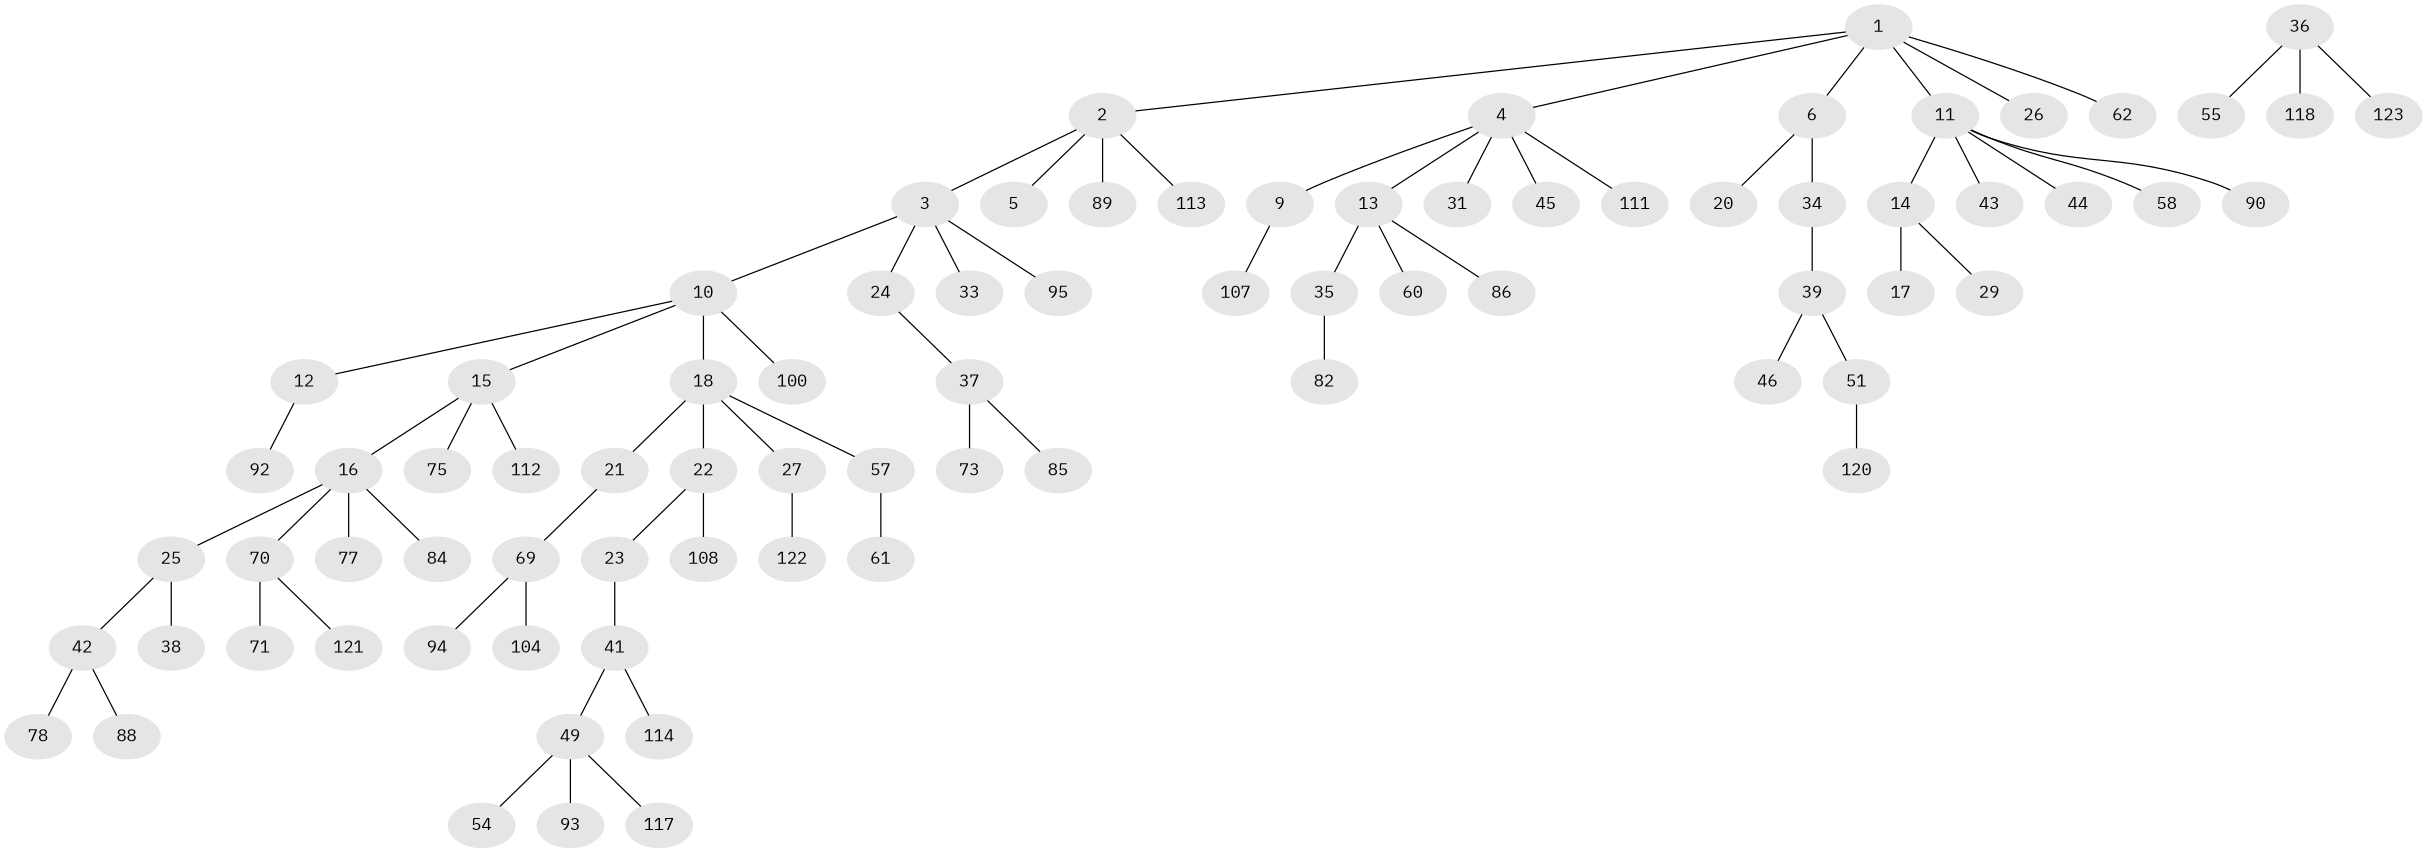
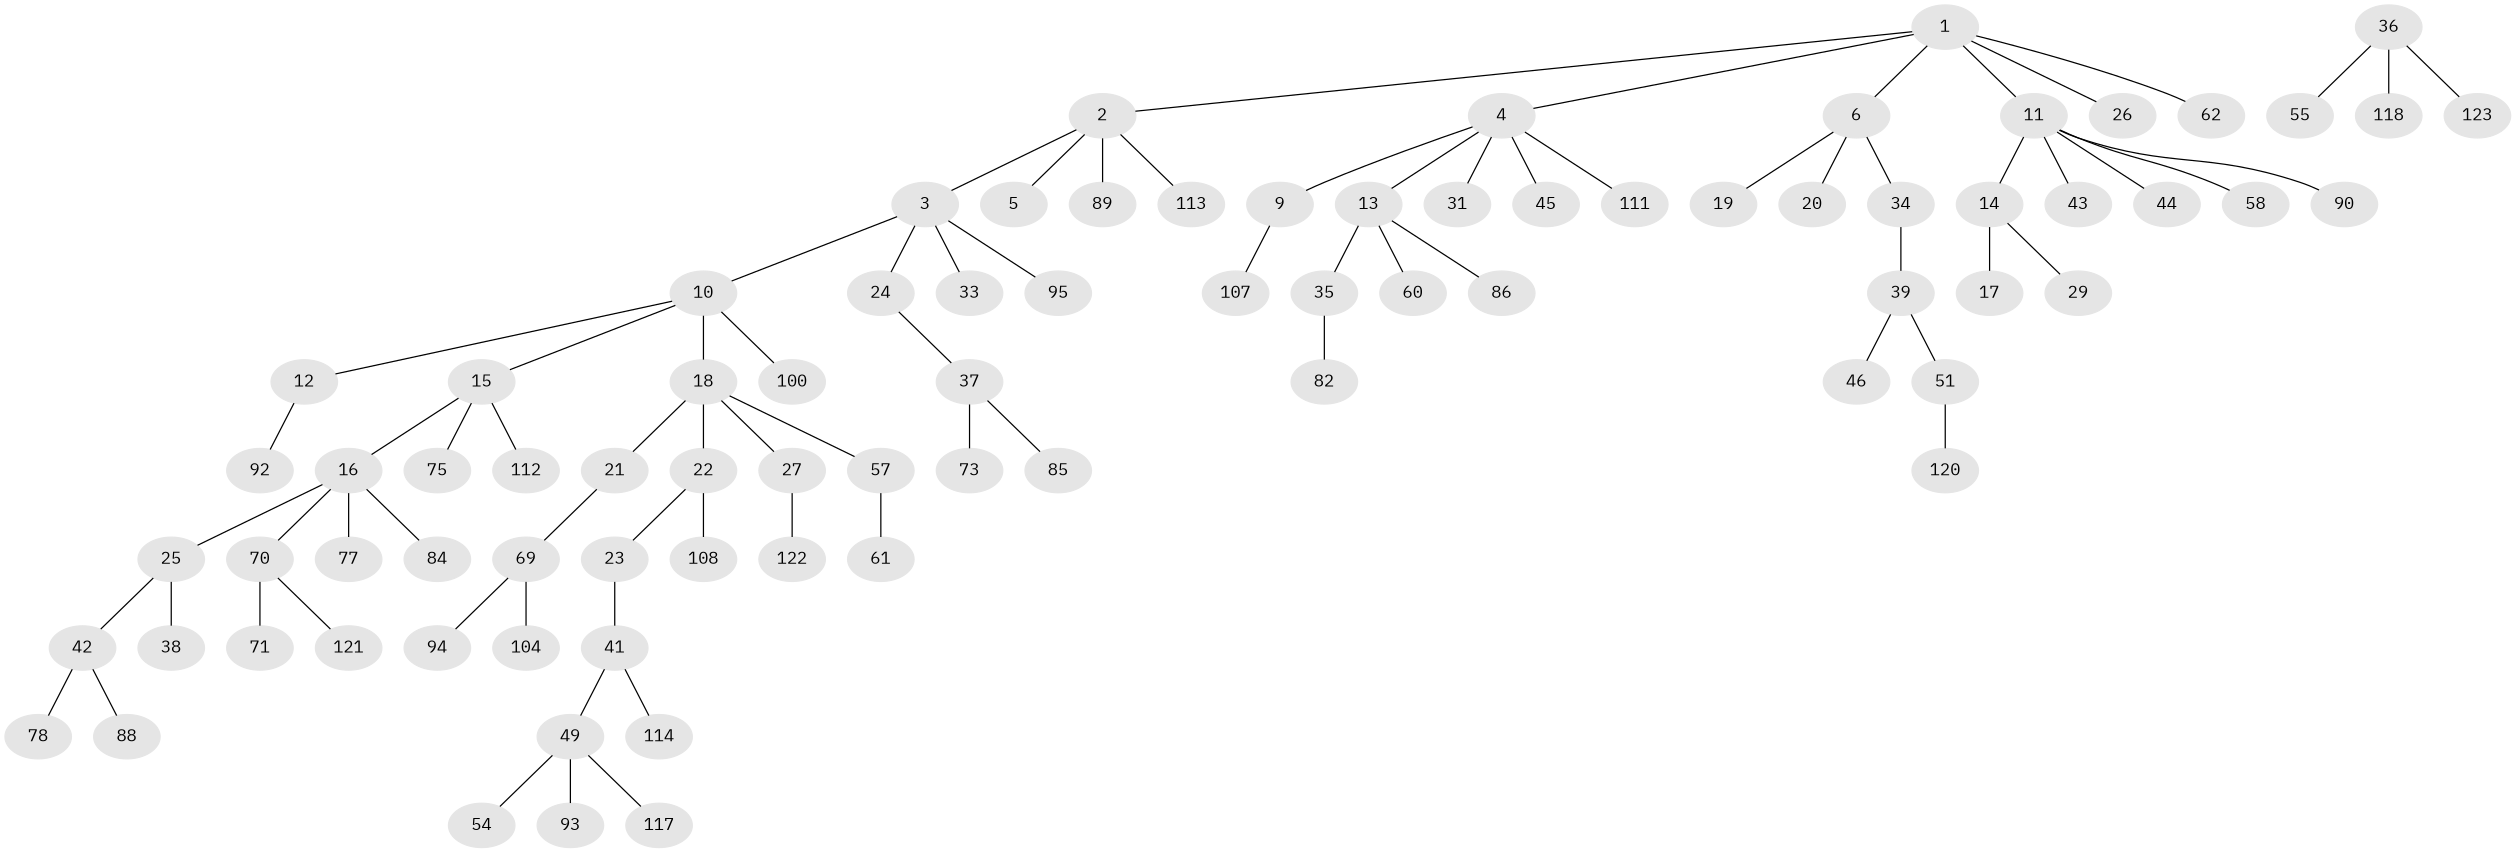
node "19": added
